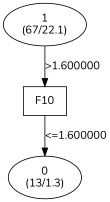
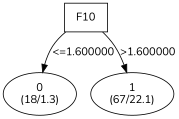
edge "1 (67/22.1)" -> "F10": reversed
node "0 (13/1.3)": label "0 (13/1.3)" -> "0 (18/1.3)"
